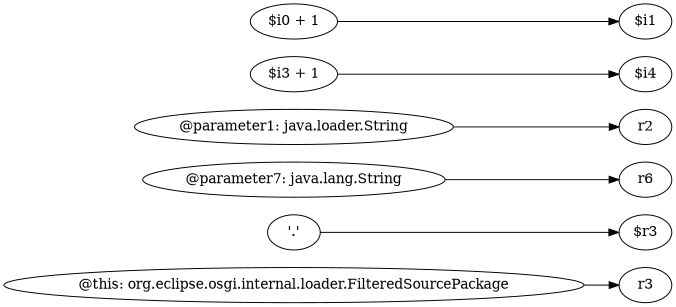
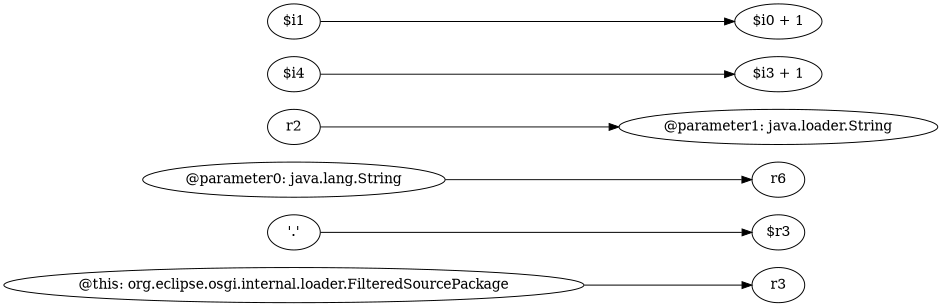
edge "$i0 + 1" -> "$i1": reversed
edge "$i3 + 1" -> "$i4": reversed
edge "@parameter1: java.loader.String" -> "r2": reversed
node "@parameter7: java.lang.String": label "@parameter7: java.lang.String" -> "@parameter0: java.lang.String"
